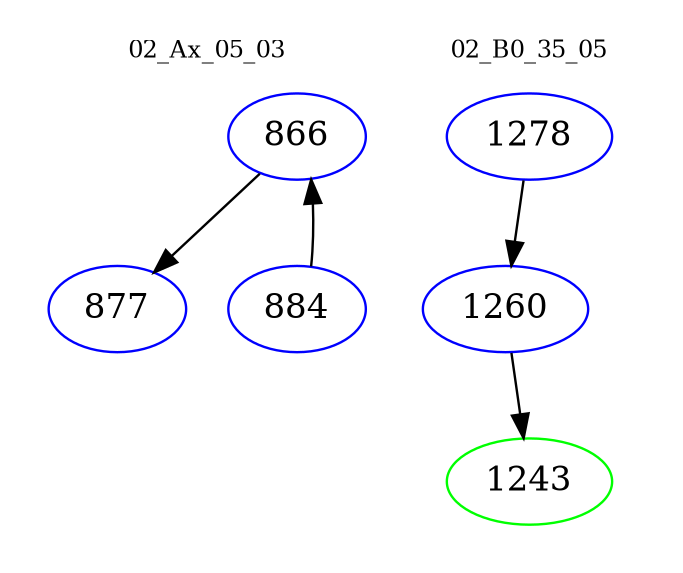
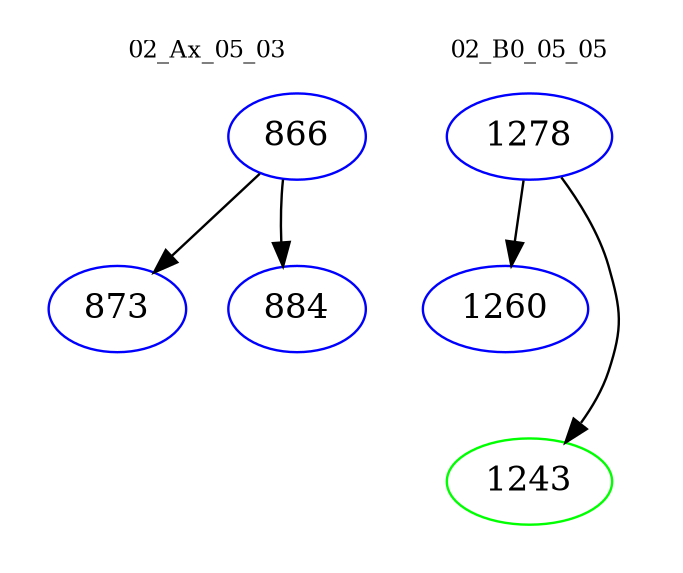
cluster "02_B0_35_05": label "02_B0_35_05" -> "02_B0_05_05"
edge "884" -> "866": reversed
node "877": label "877" -> "873"
edge "1260" -> "1243": now "1278" -> "1243"
